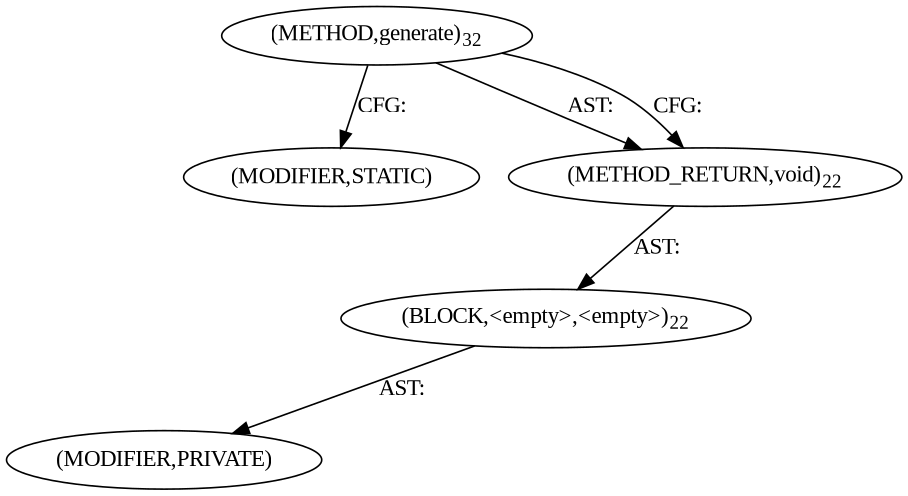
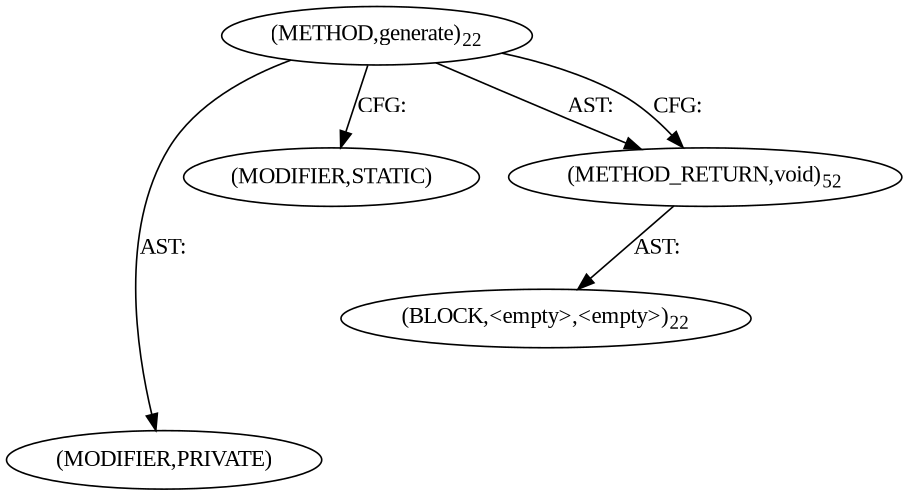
node "(METHOD,generate)": text "32" -> "22"
node "(METHOD_RETURN,void)": text "22" -> "52"
edge "(BLOCK,<empty>,<empty>)" -> "(MODIFIER,PRIVATE)": now "(METHOD,generate)" -> "(MODIFIER,PRIVATE)"
